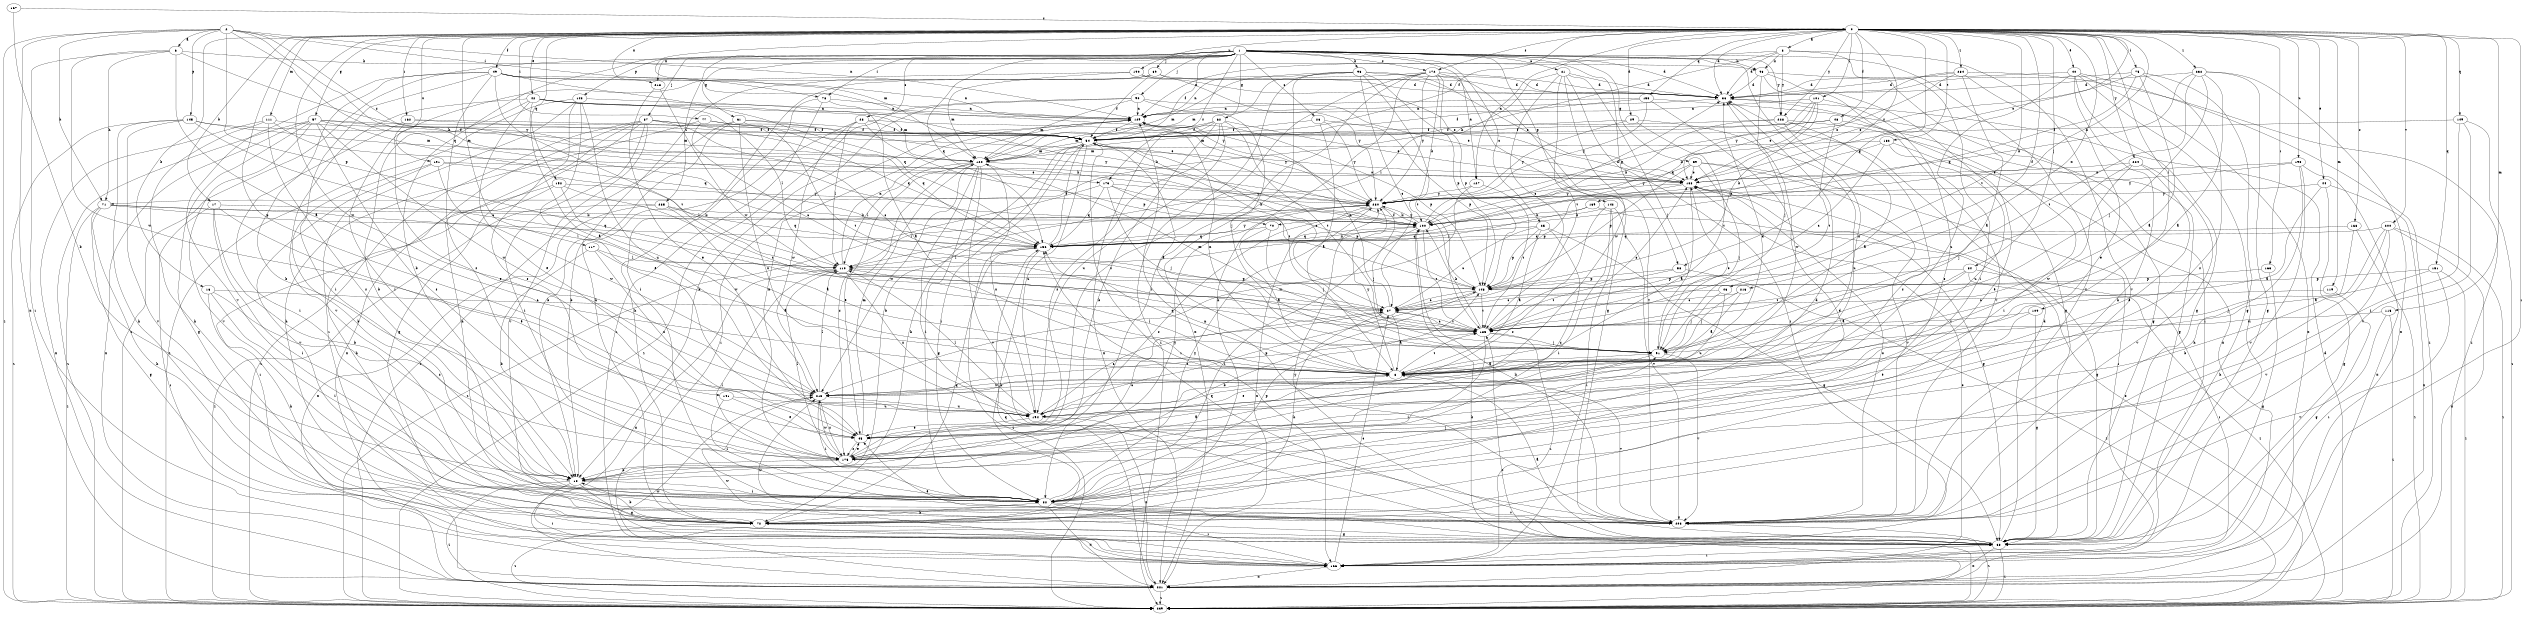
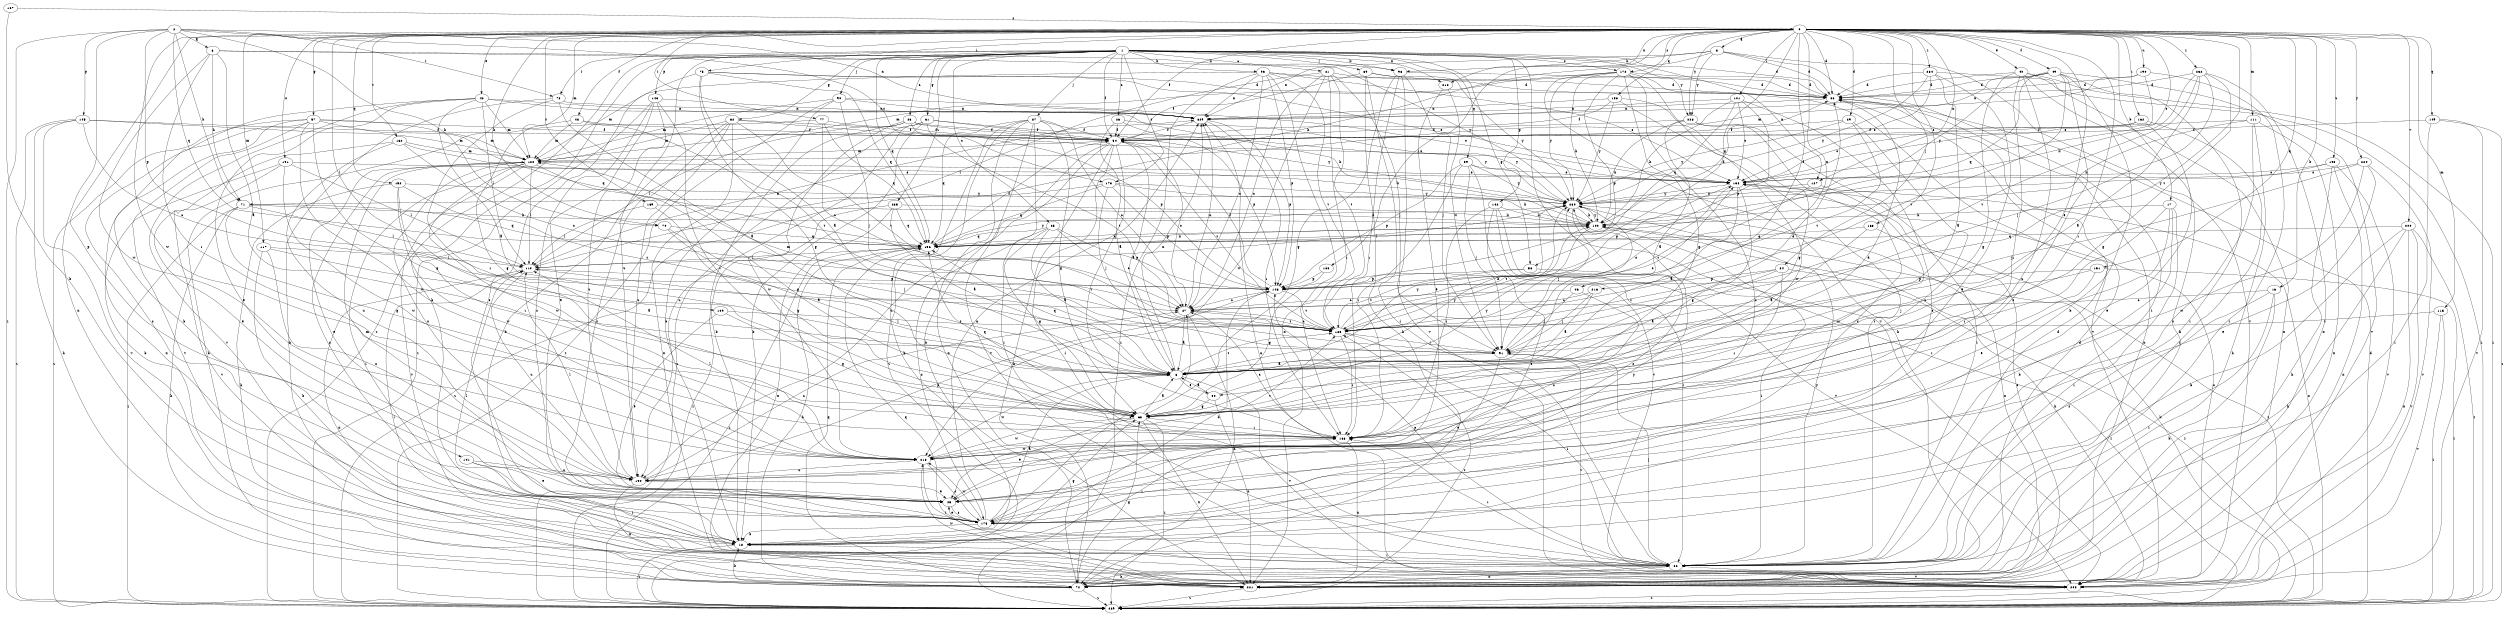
node "129": label "129" -> "829"
node "119": removed
edge "8" -> "44": added, label "e"
edge "110" -> "82": reversed
